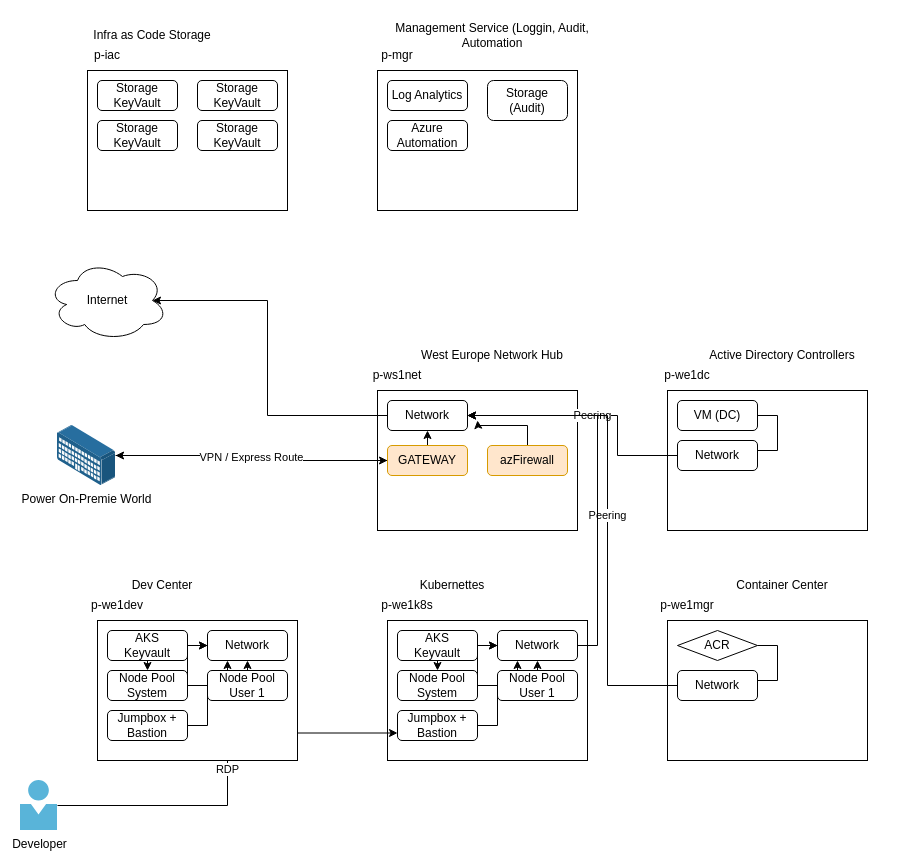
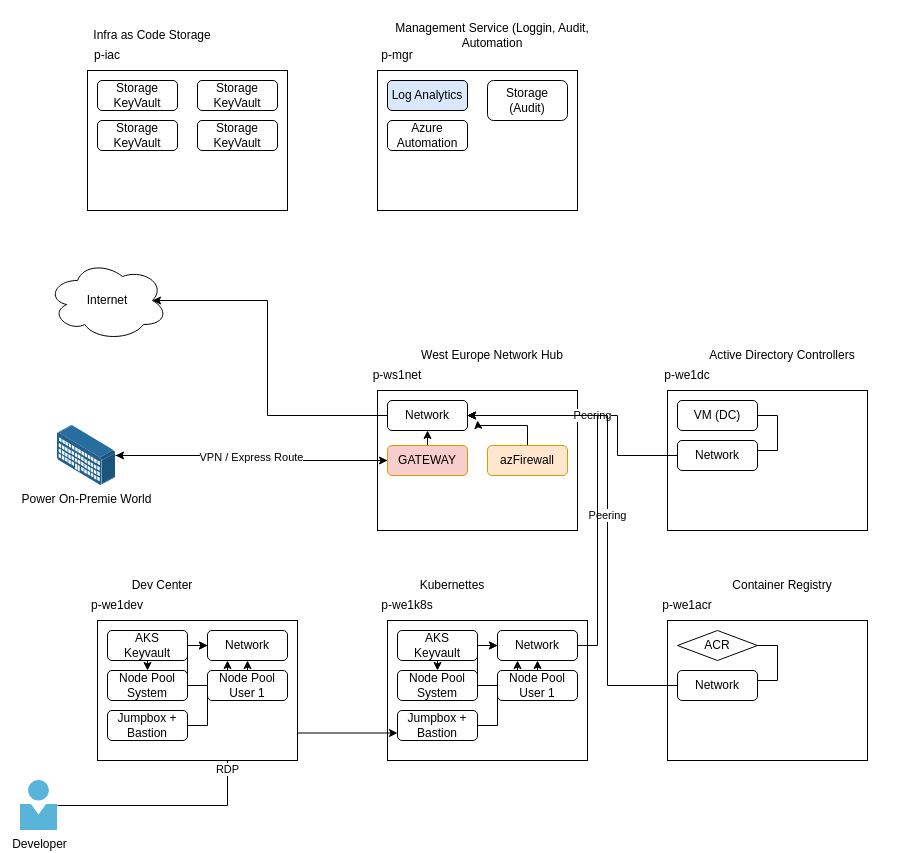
node "Log Analytics": fillcolor #ffffff -> #dae8fc
node "GATEWAY": fillcolor #ffe6cc -> #f8cecc
node "Container Center": label "Container Center" -> "Container Registry"
node "p-we1mgr": label "p-we1mgr" -> "p-we1acr"
